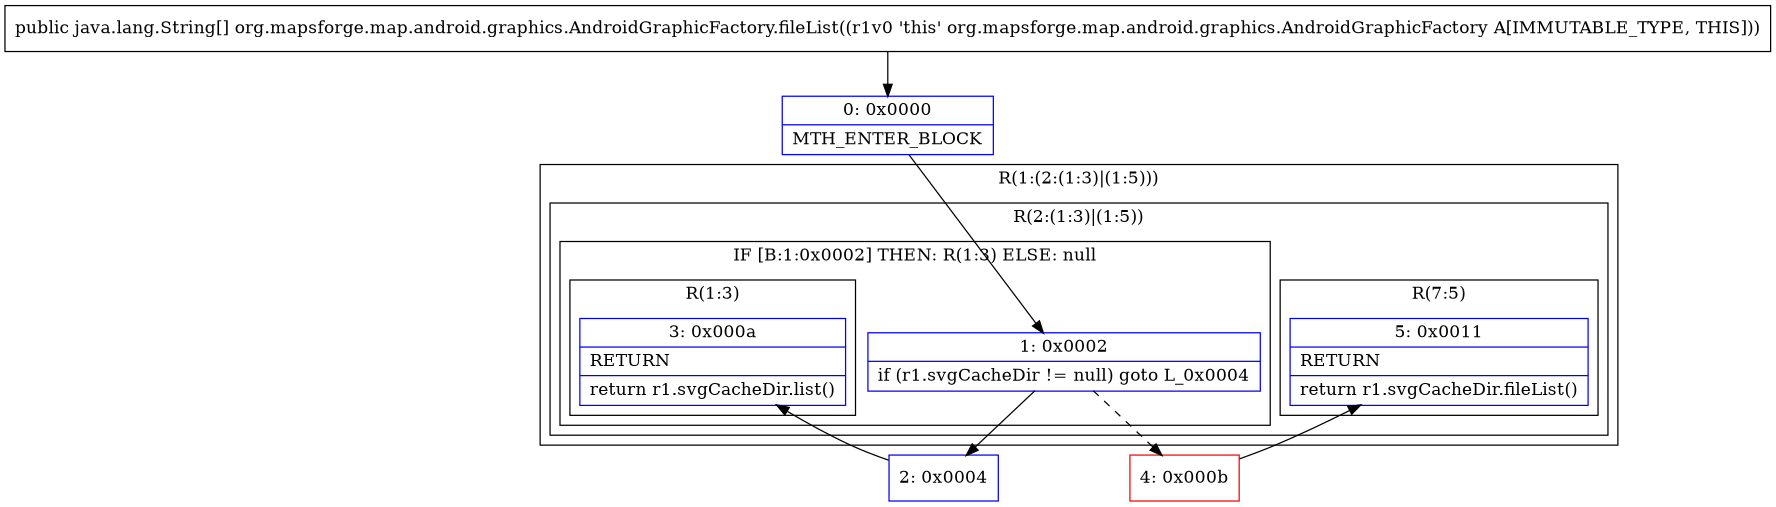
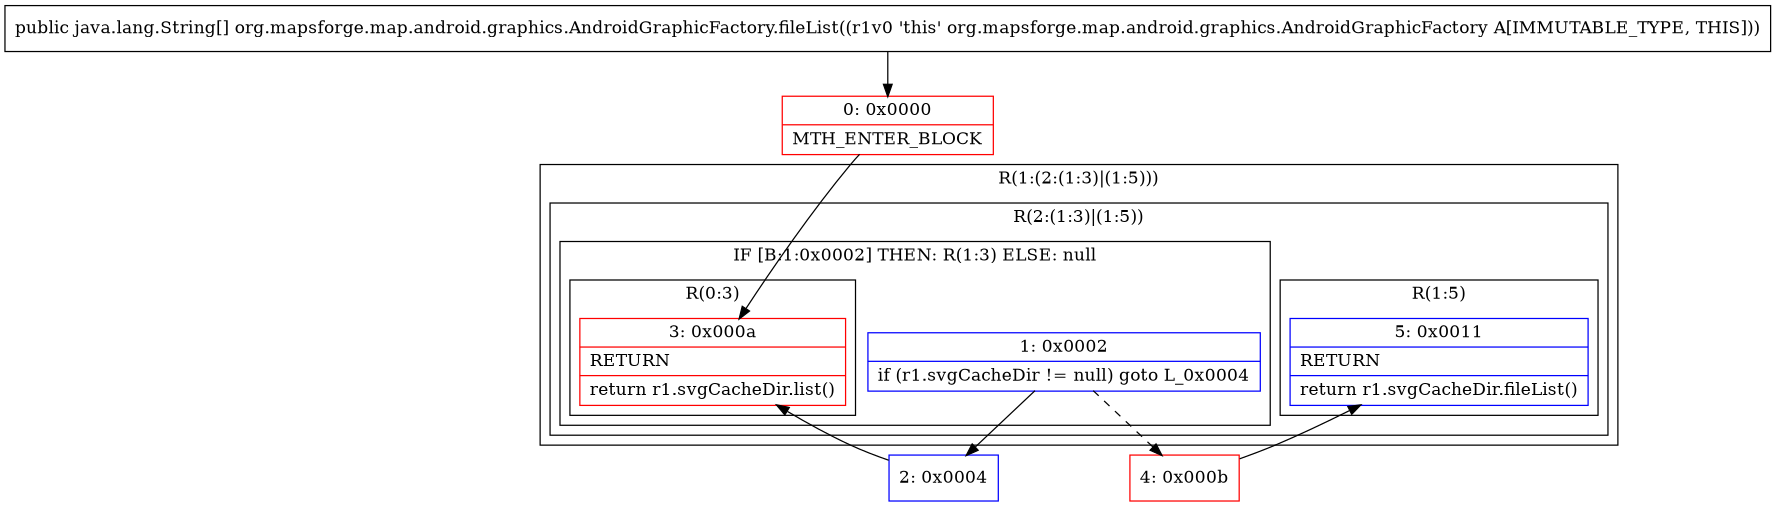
node "0: 0x0000": color blue -> red
edge "0: 0x0000" -> "1: 0x0002": now "0: 0x0000" -> "3: 0x000a"
cluster "R(1:3)": label "R(1:3)" -> "R(0:3)"
cluster "R(7:5)": label "R(7:5)" -> "R(1:5)"
node "3: 0x000a": color blue -> red
